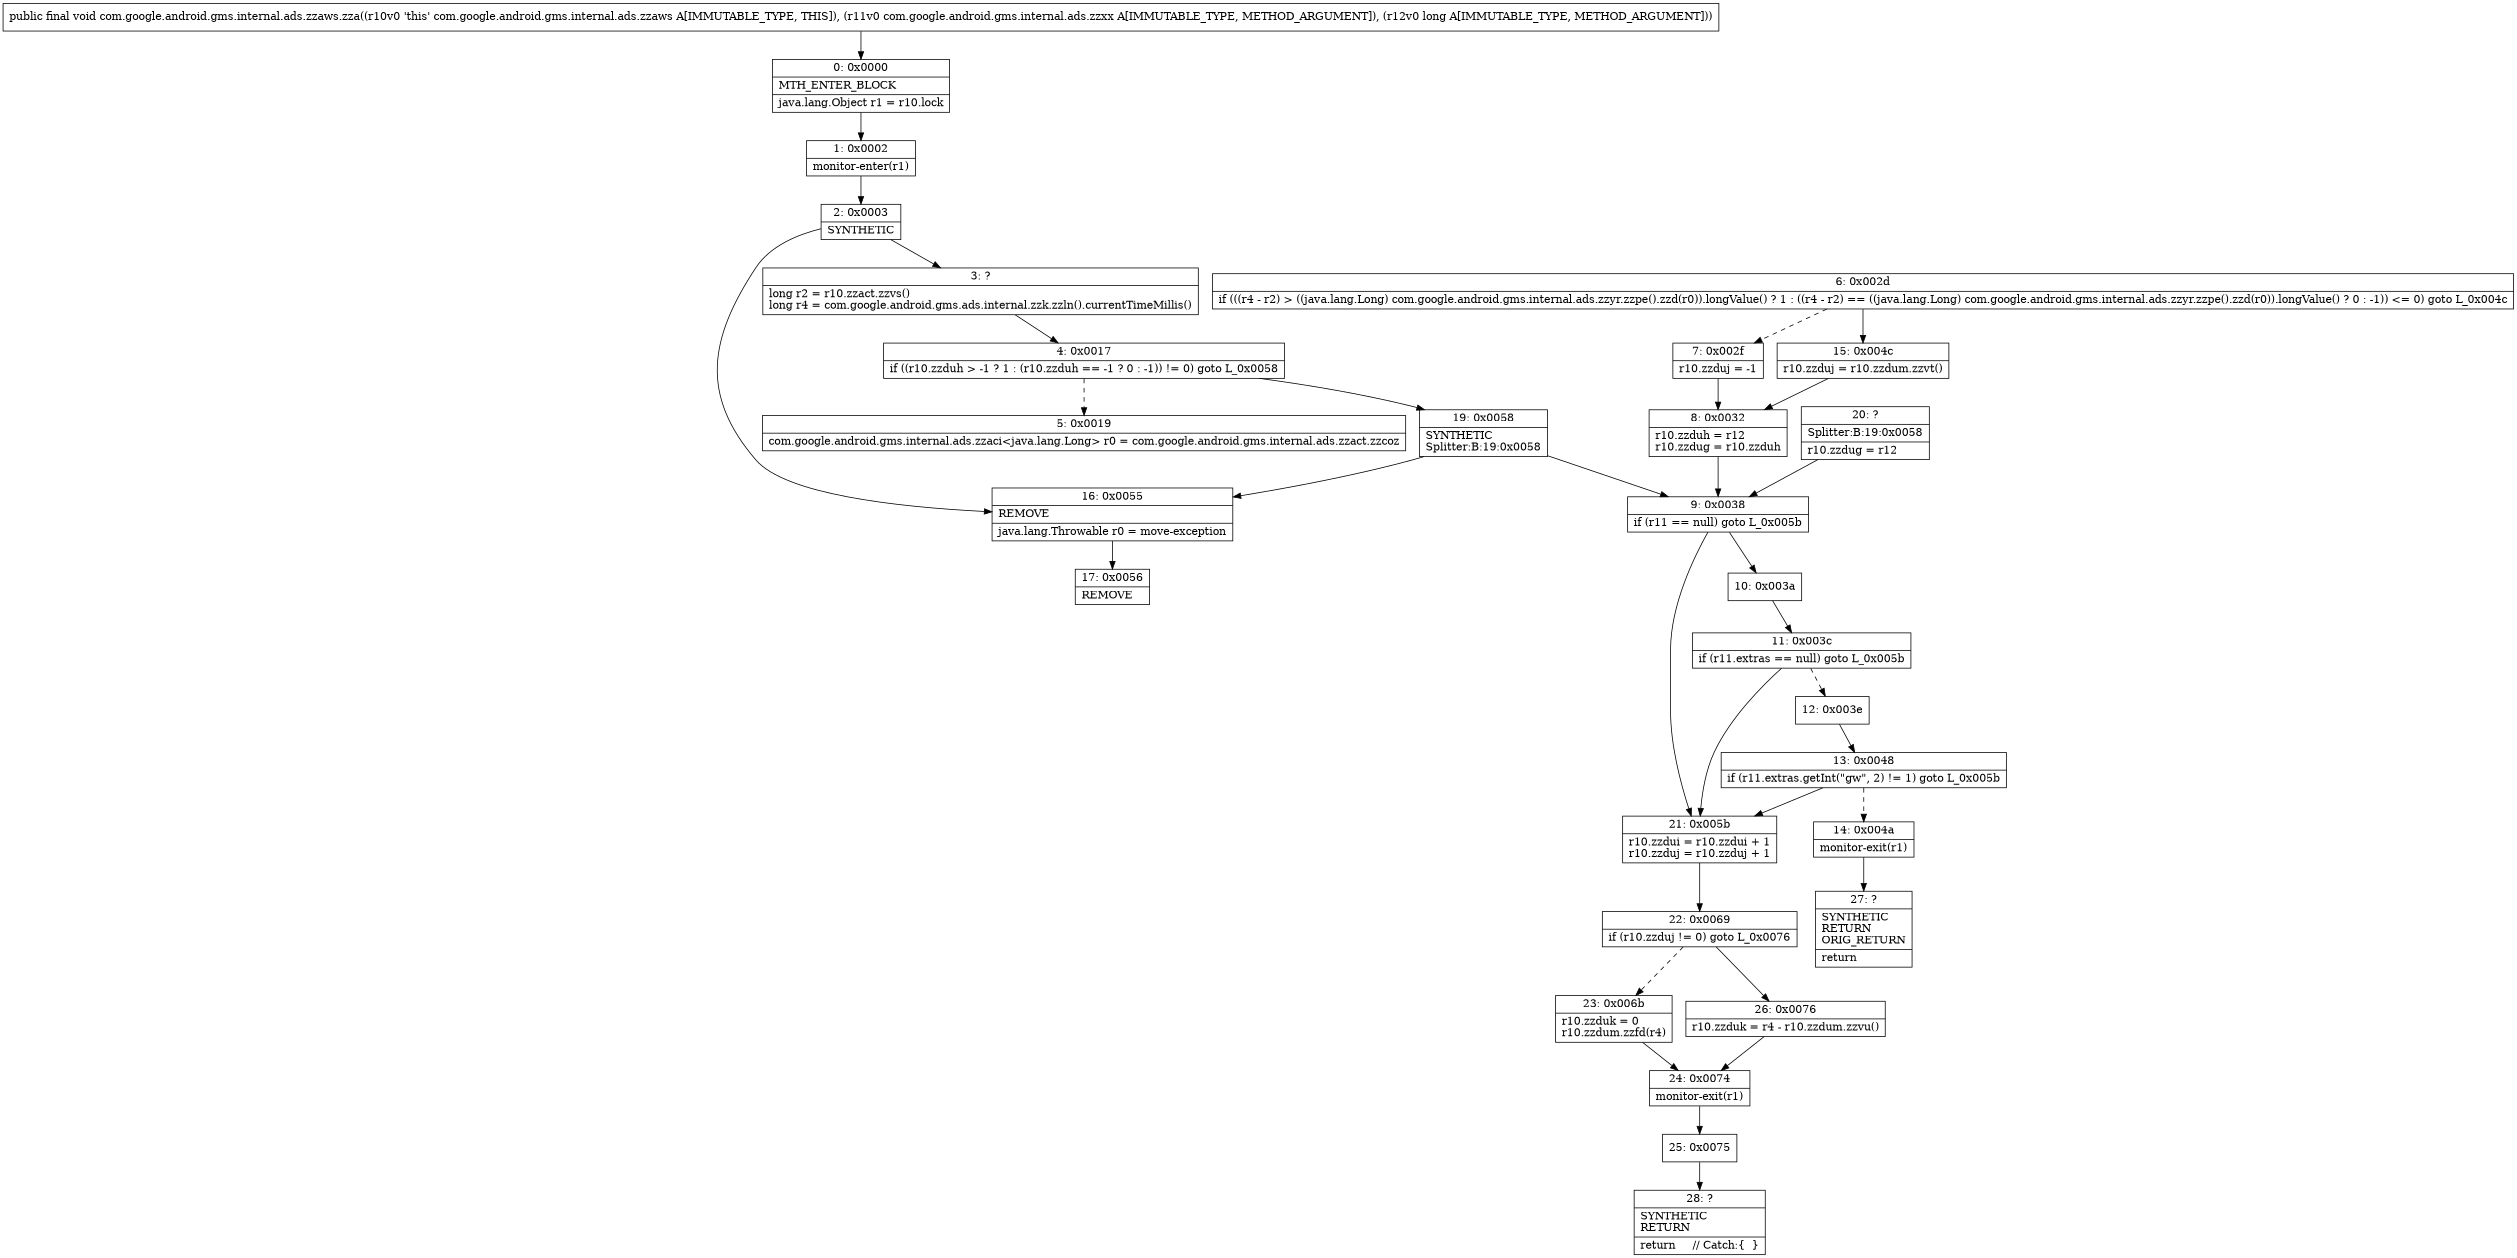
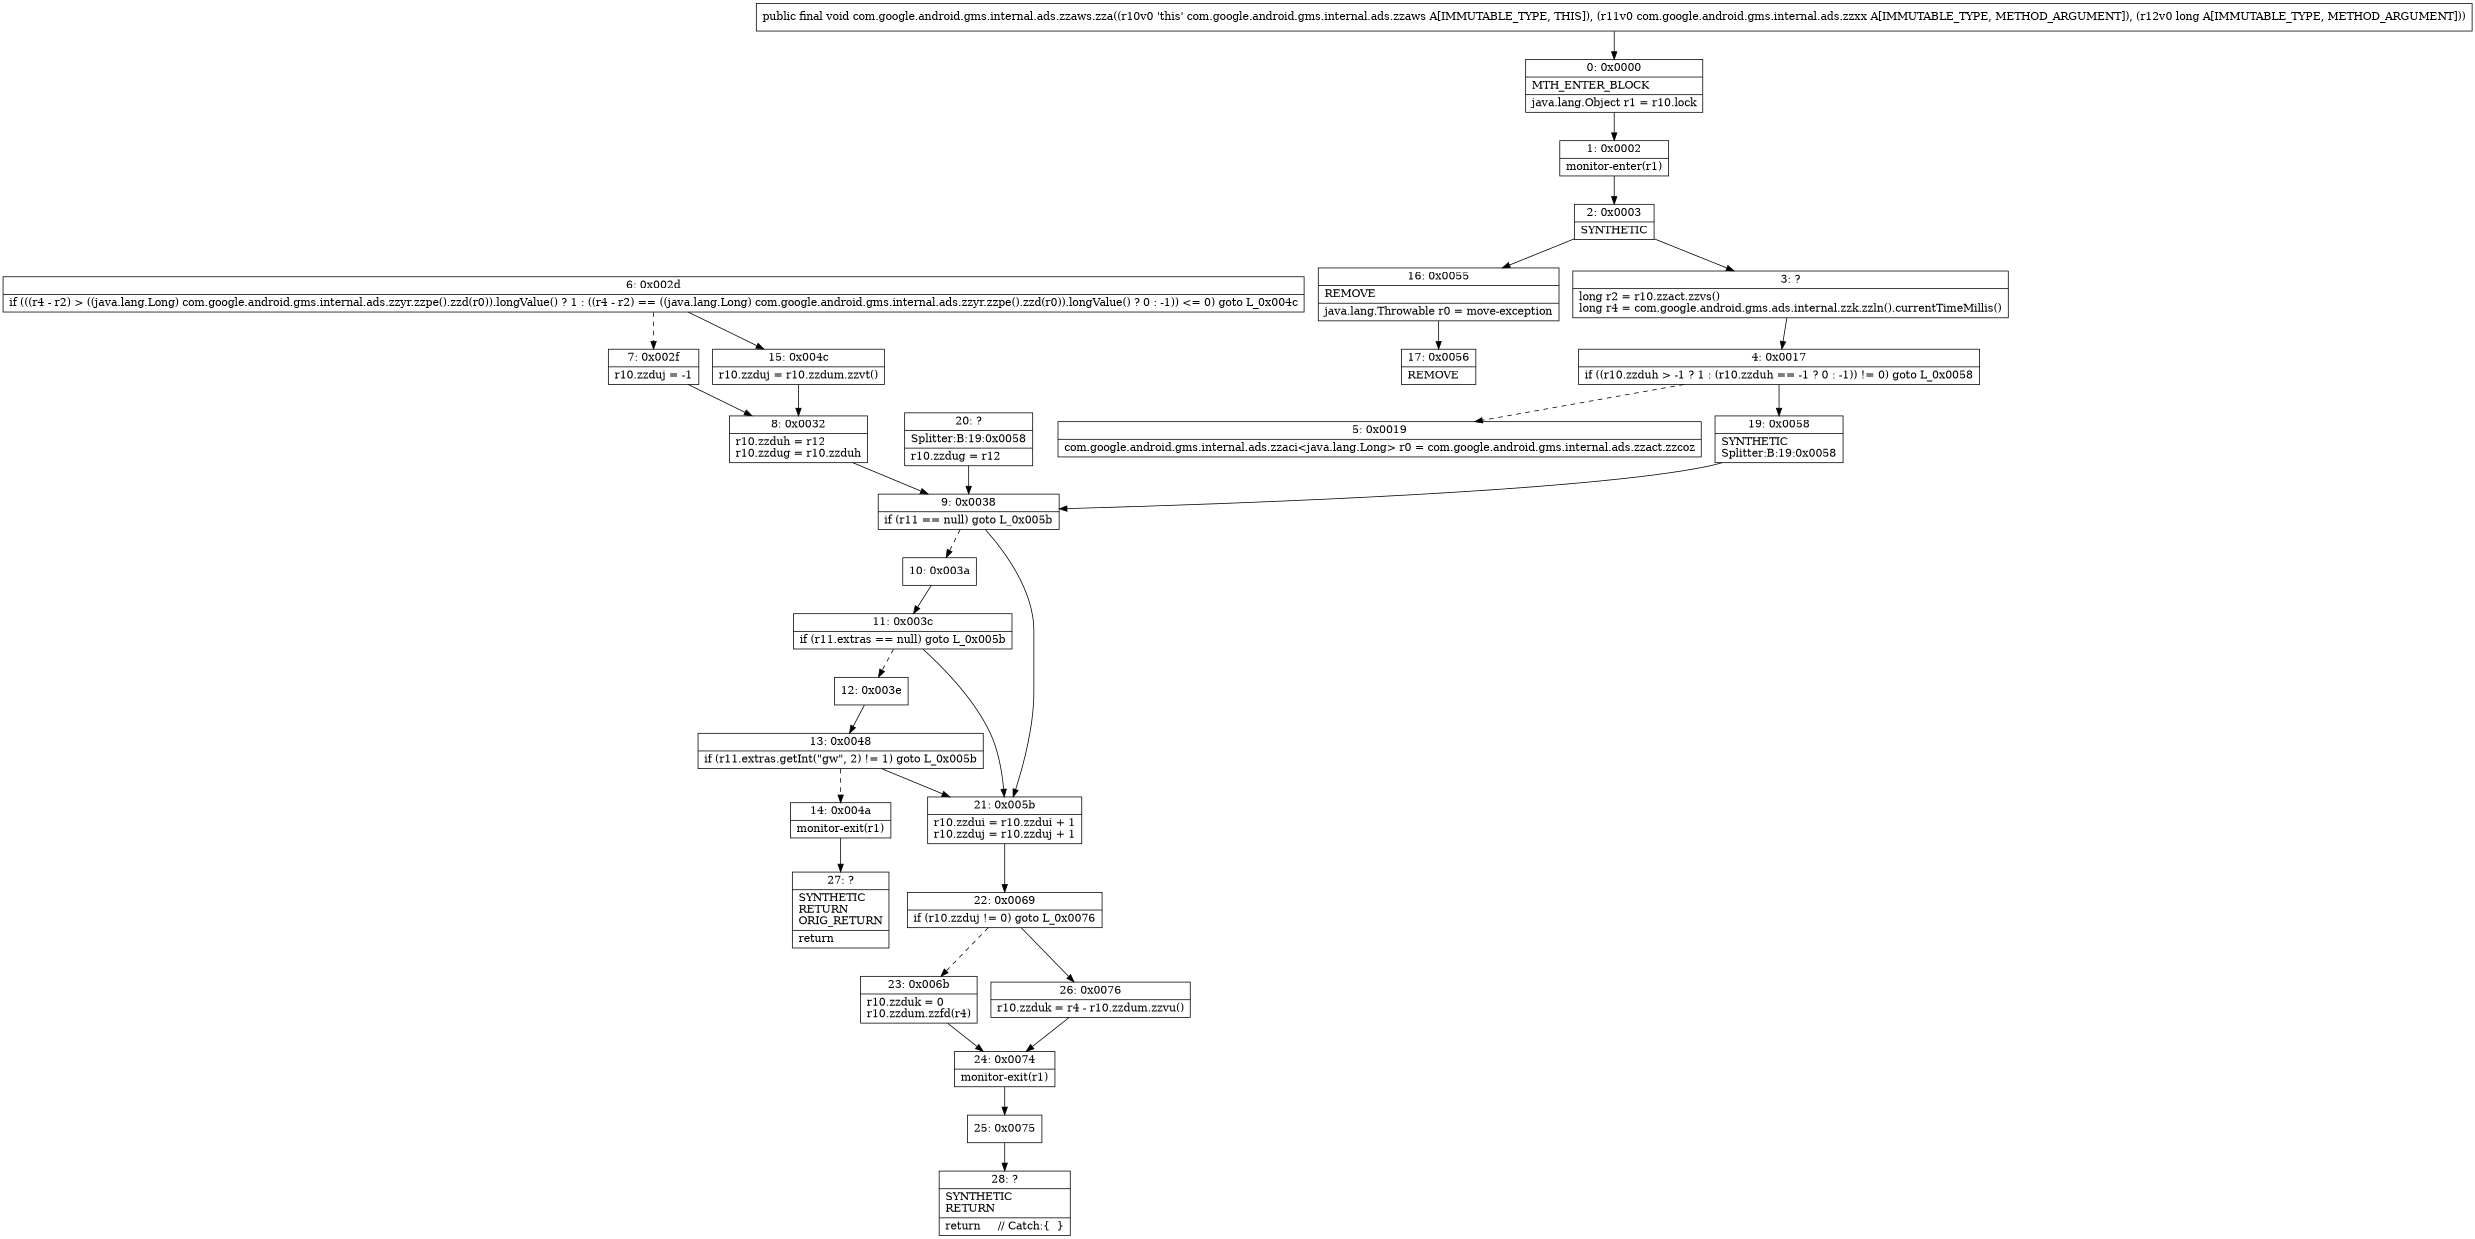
edge "19: 0x0058" -> "16: 0x0055": removed
edge "9: 0x0038" -> "10: 0x003a": style solid -> dashed
